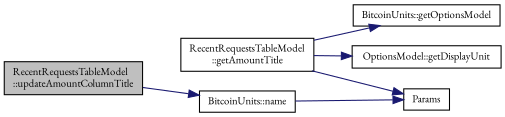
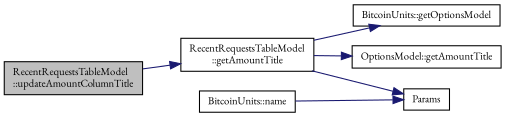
node "OptionsModel::getDisplayUnit": label "OptionsModel::getDisplayUnit" -> "OptionsModel::getAmountTitle"
edge "RecentRequestsTableModel ::updateAmountColumnTitle" -> "BitcoinUnits::name": now "RecentRequestsTableModel ::updateAmountColumnTitle" -> "RecentRequestsTableModel ::getAmountTitle"
